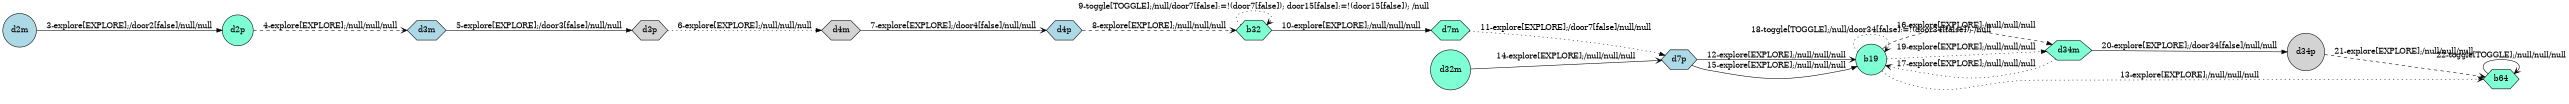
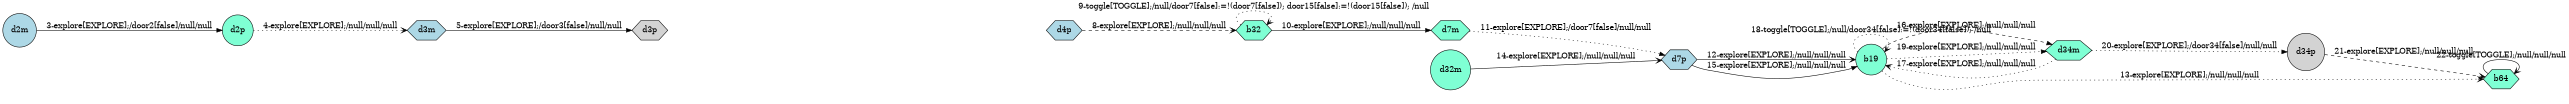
edge "d2p" -> "d3m": style dashed -> dotted
node "d4m": removed
edge "d34m" -> "d34p": style solid -> dotted
